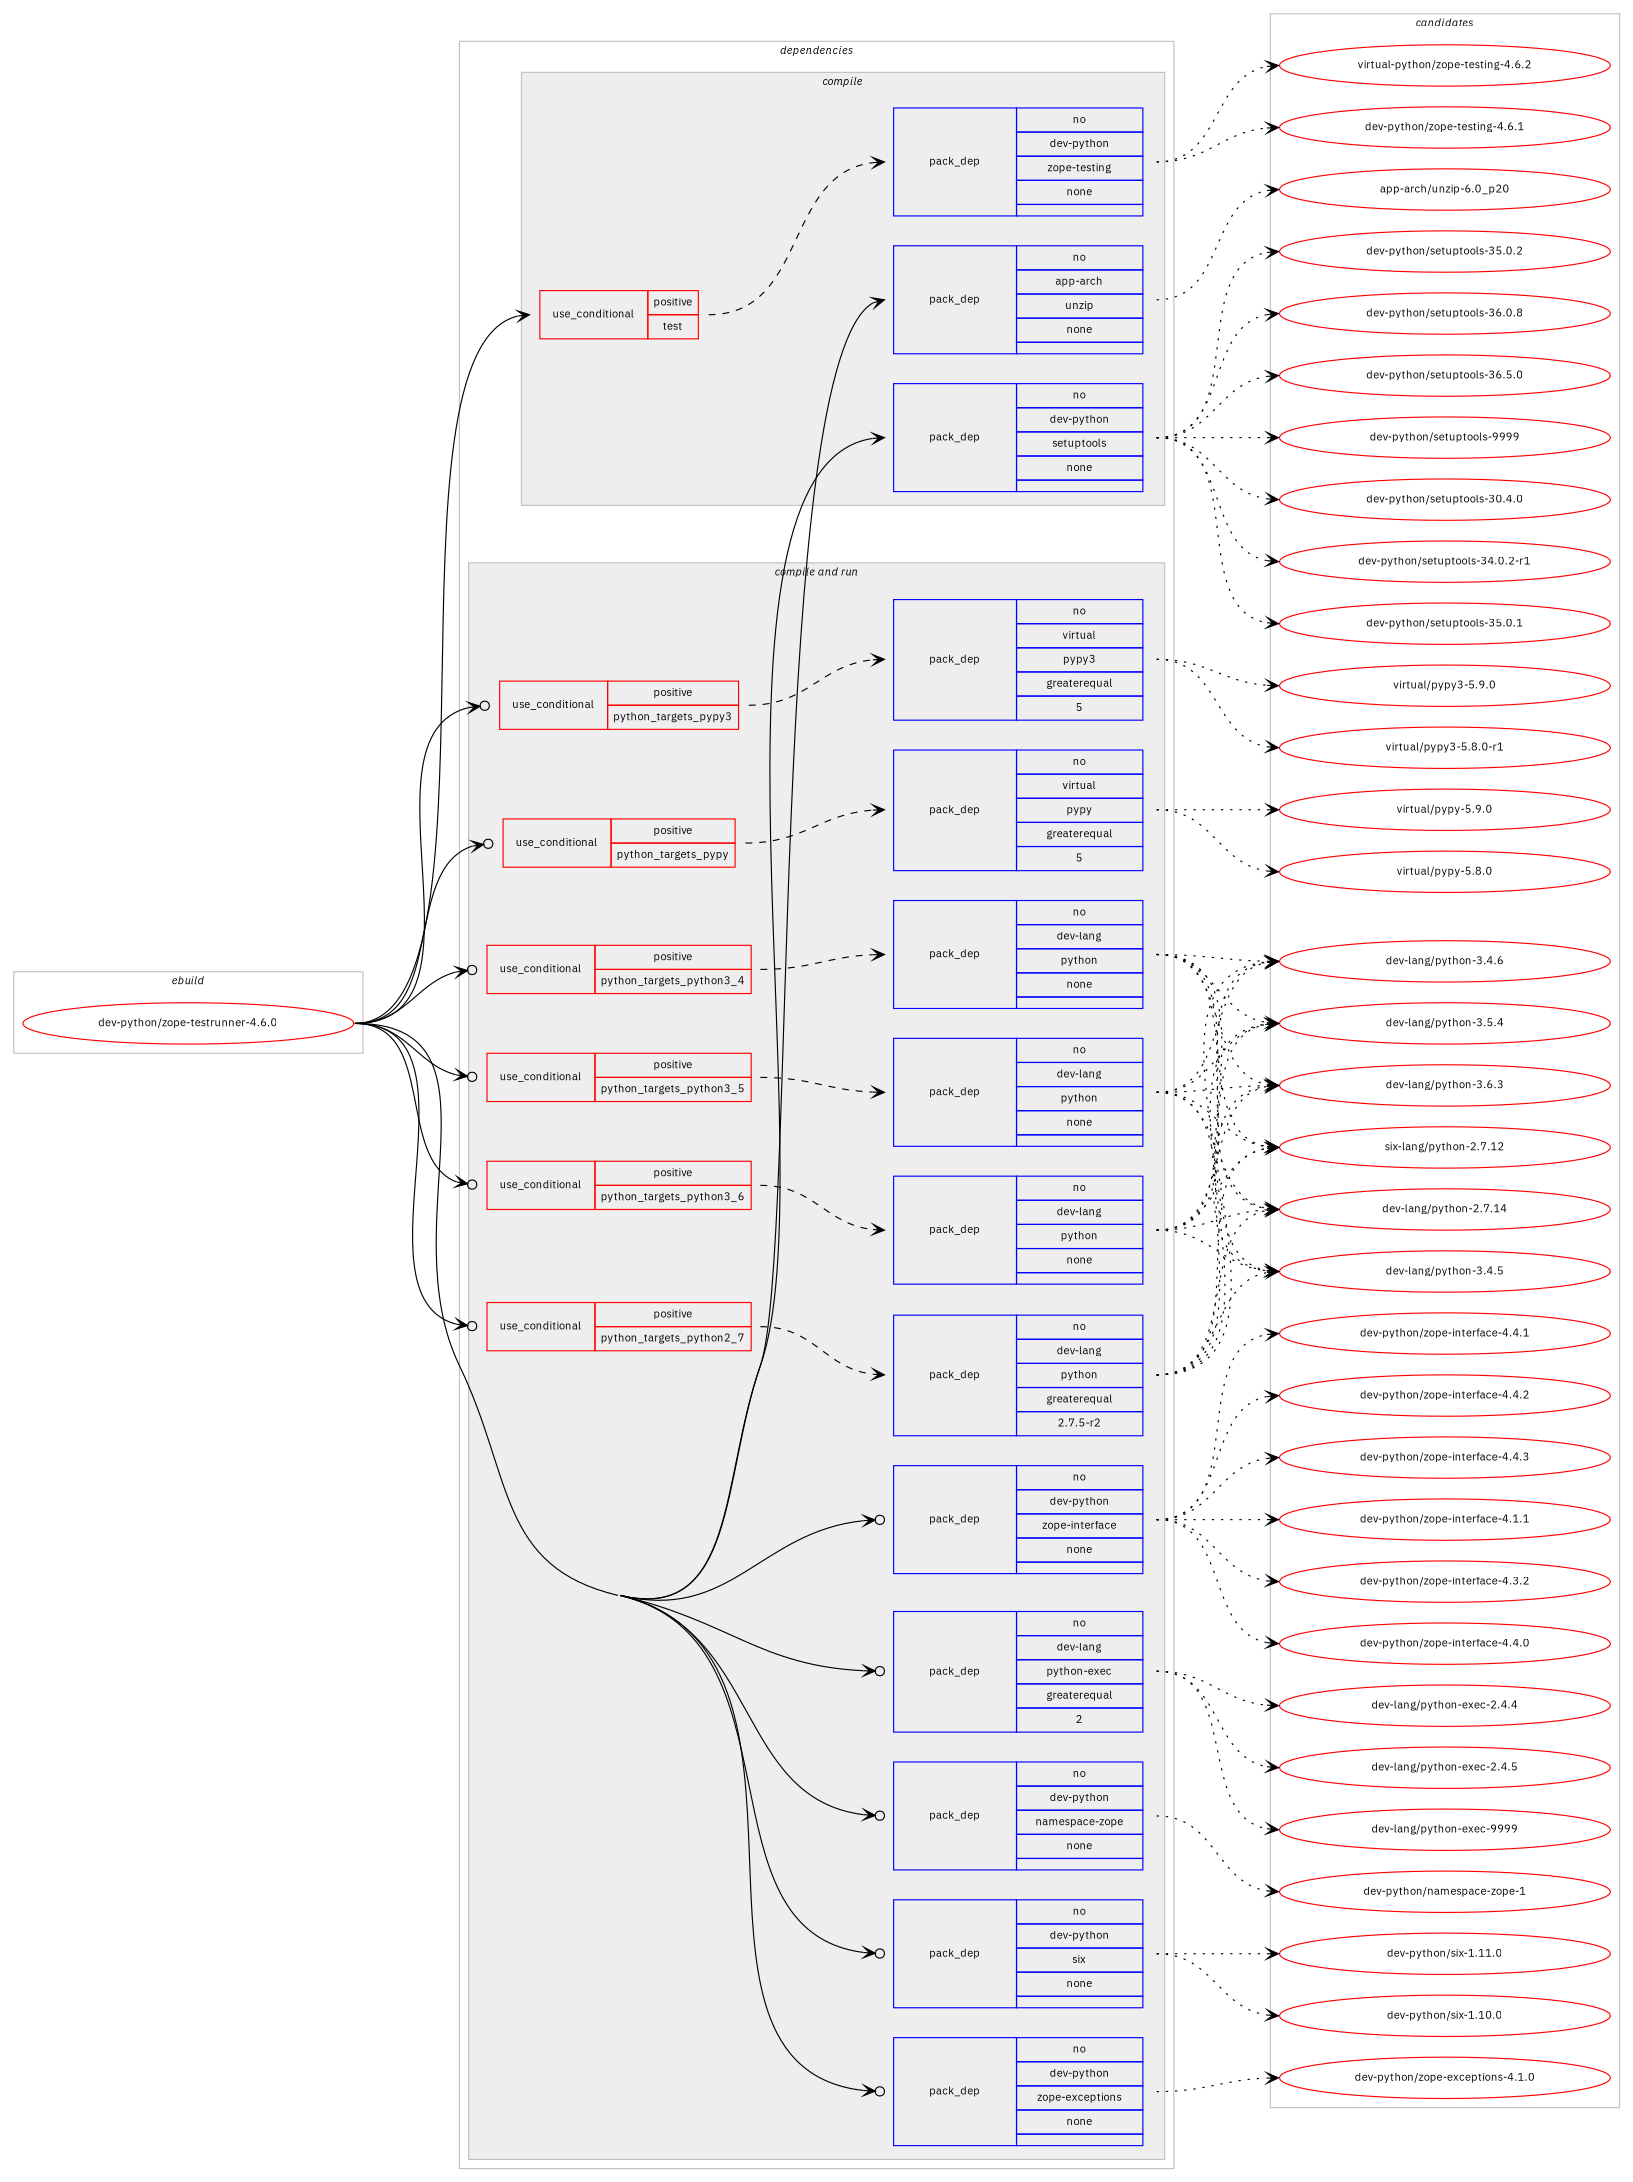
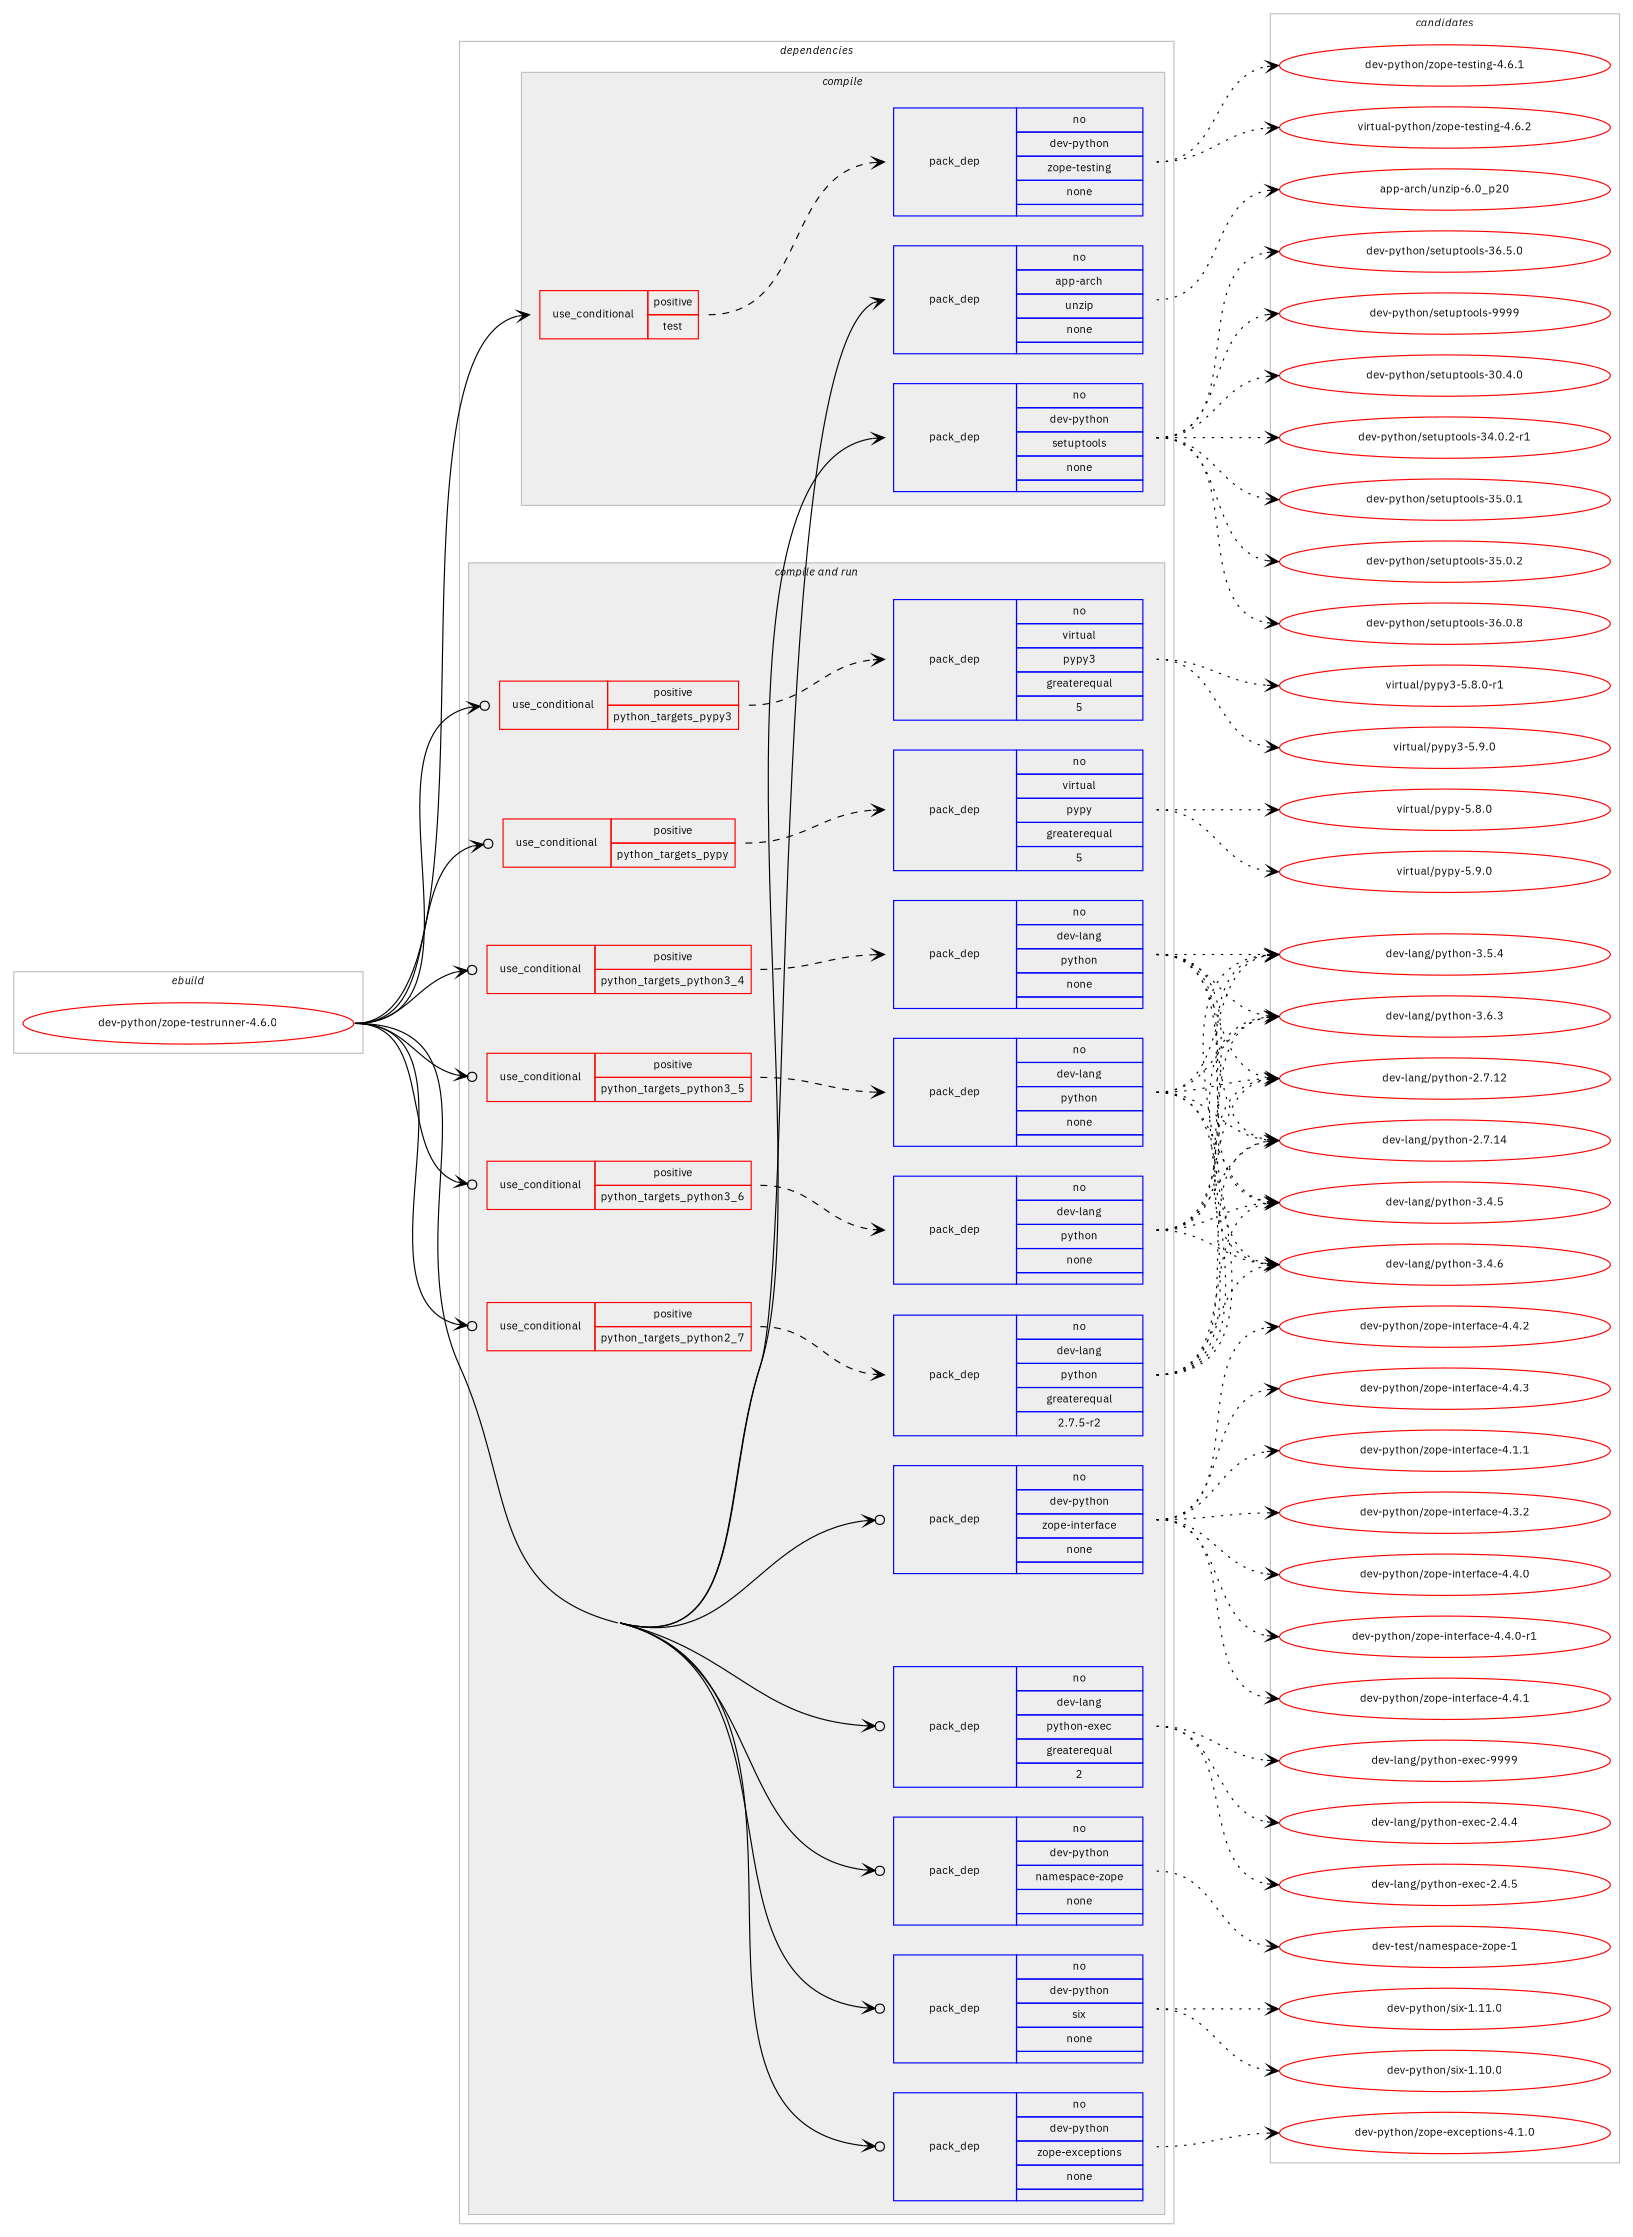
node "six-lang/python-2.7.12": label "six-lang/python-2.7.12" -> "dev-lang/python-2.7.12"
node "dev-python/zope-interface-4.4.0-r1": added
node "dev-python/namespace-zope-1": label "dev-python/namespace-zope-1" -> "dev-test/namespace-zope-1"
